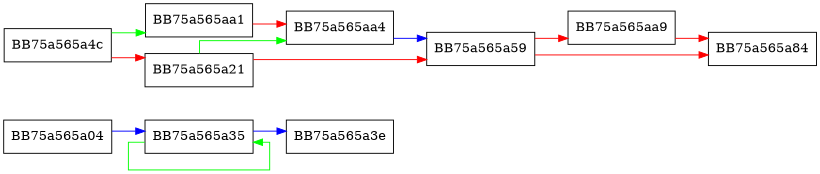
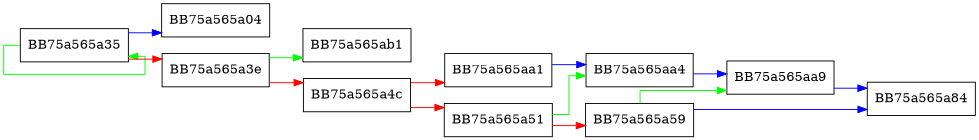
edge "BB75a565aa1" -> "BB75a565aa4": color red -> blue
edge "BB75a565a4c" -> "BB75a565aa1": color green -> red
edge "BB75a565aa4" -> "BB75a565a59": now "BB75a565aa4" -> "BB75a565aa9"
edge "BB75a565a59" -> "BB75a565aa9": color red -> green
edge "BB75a565aa9" -> "BB75a565a84": color red -> blue
node "BB75a565ab1": added
edge "BB75a565a59" -> "BB75a565a84": color red -> blue
node "BB75a565a21": label "BB75a565a21" -> "BB75a565a51"
edge "BB75a565a3e" -> "BB75a565a4c": added
edge "BB75a565a04" -> "BB75a565a35": reversed
edge "BB75a565a35" -> "BB75a565a3e": color blue -> red
